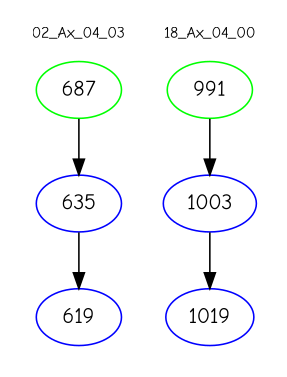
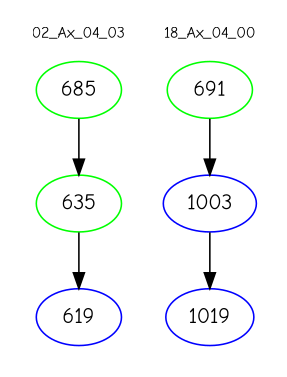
node "687": label "687" -> "685"
node "991": label "991" -> "691"
node "635": color blue -> green
